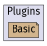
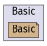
cluster "Plugins": label "Plugins" -> "Basic"
